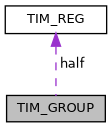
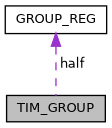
node "TIM_REG": label "TIM_REG" -> "GROUP_REG"
